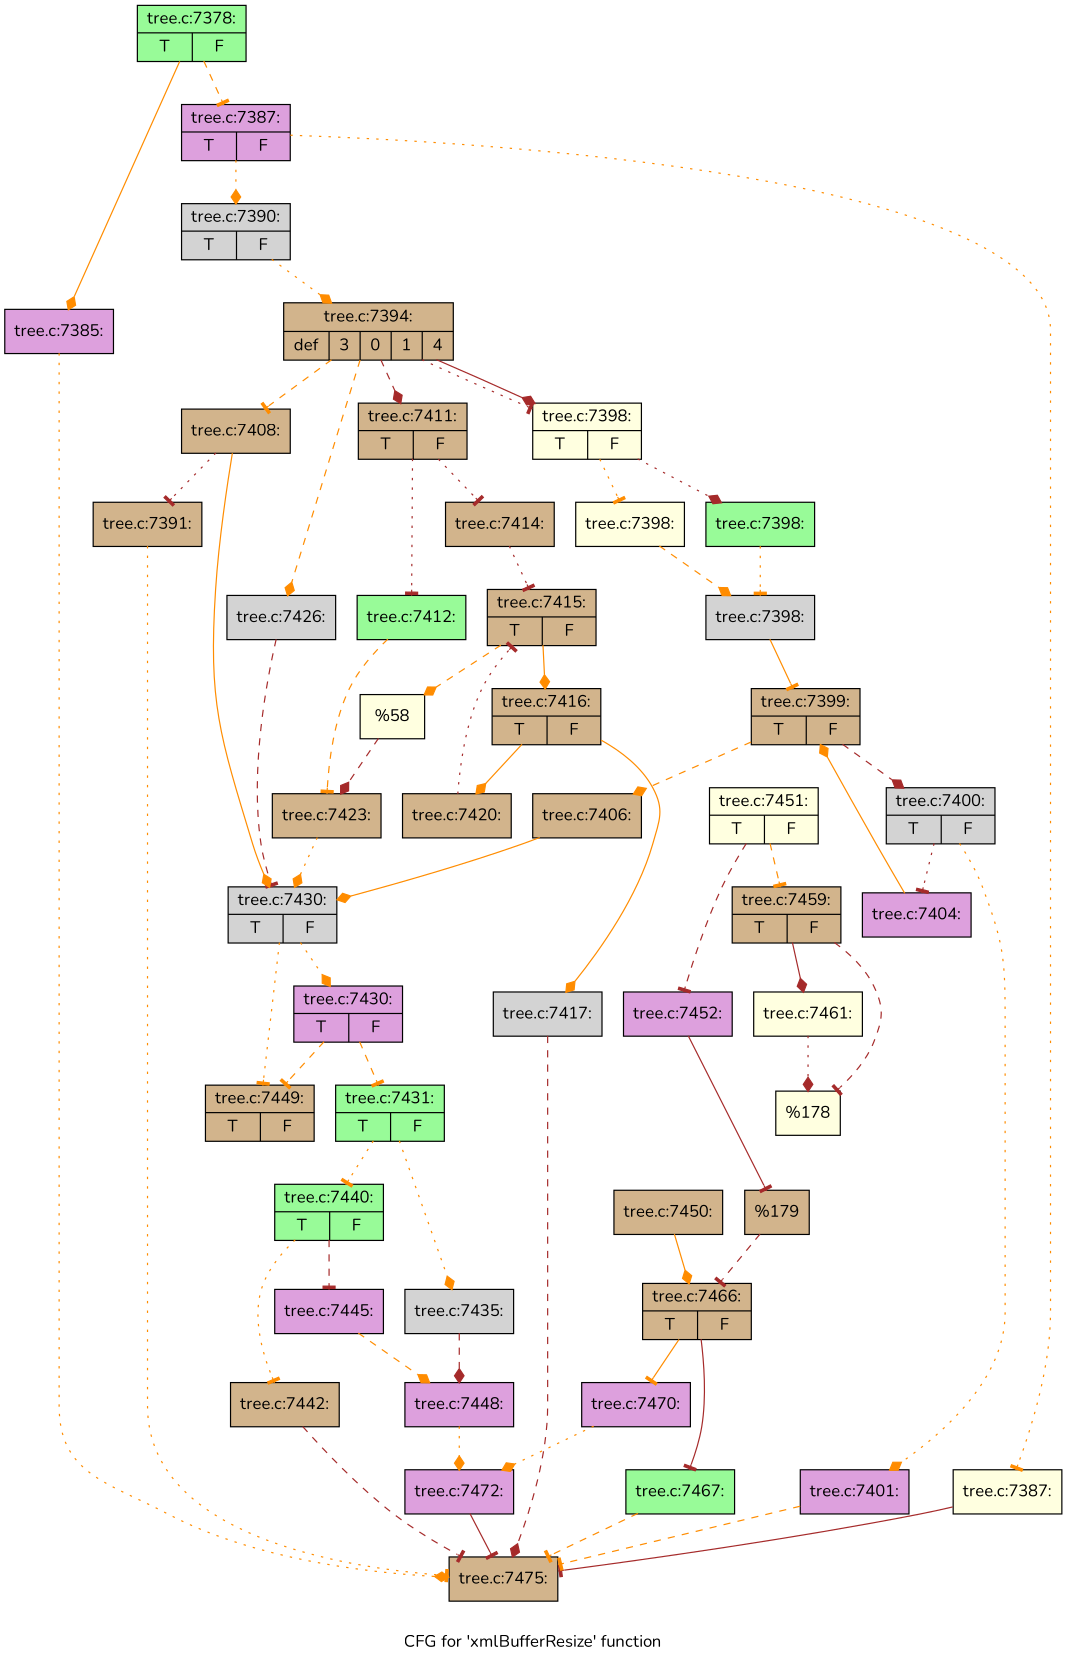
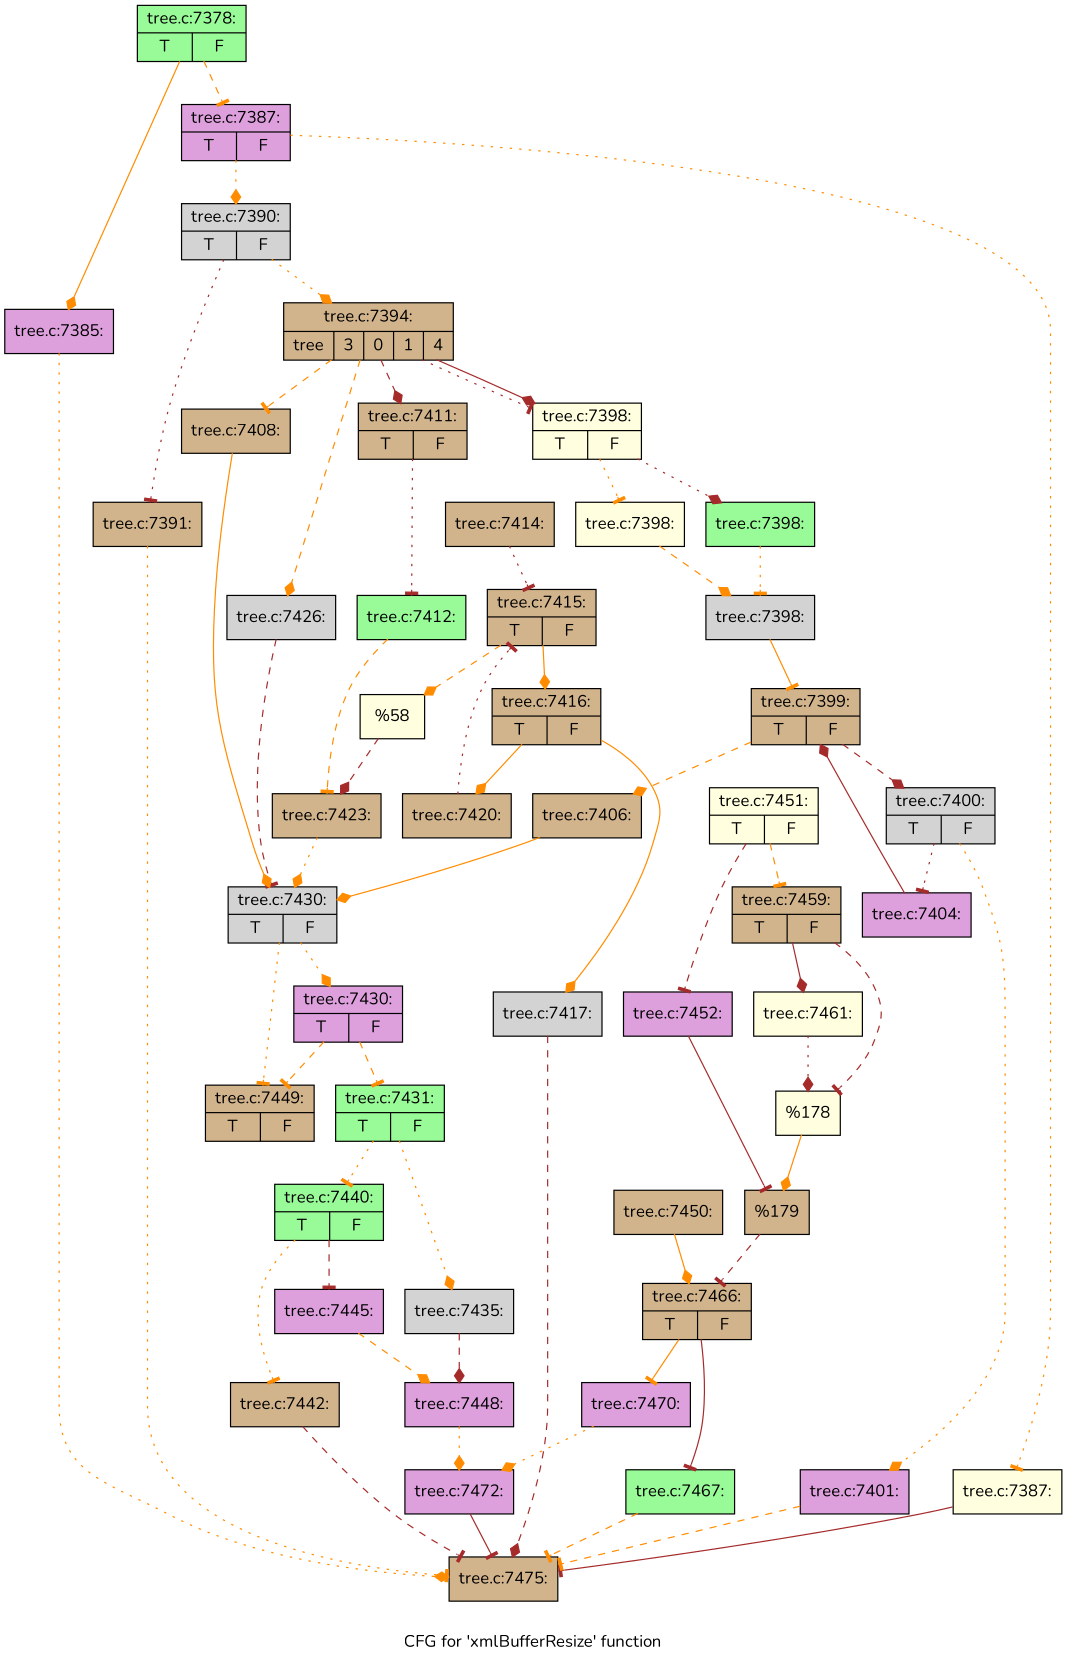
node "tree.c:7394:": text "def" -> "tree"
edge "tree.c:7408:" -> "tree.c:7391:": now "tree.c:7390:" -> "tree.c:7391:"
edge "tree.c:7411:" -> "tree.c:7414:": removed
edge "tree.c:7404:" -> "tree.c:7399:": color darkorange -> brown
edge "%178" -> "%179": added
